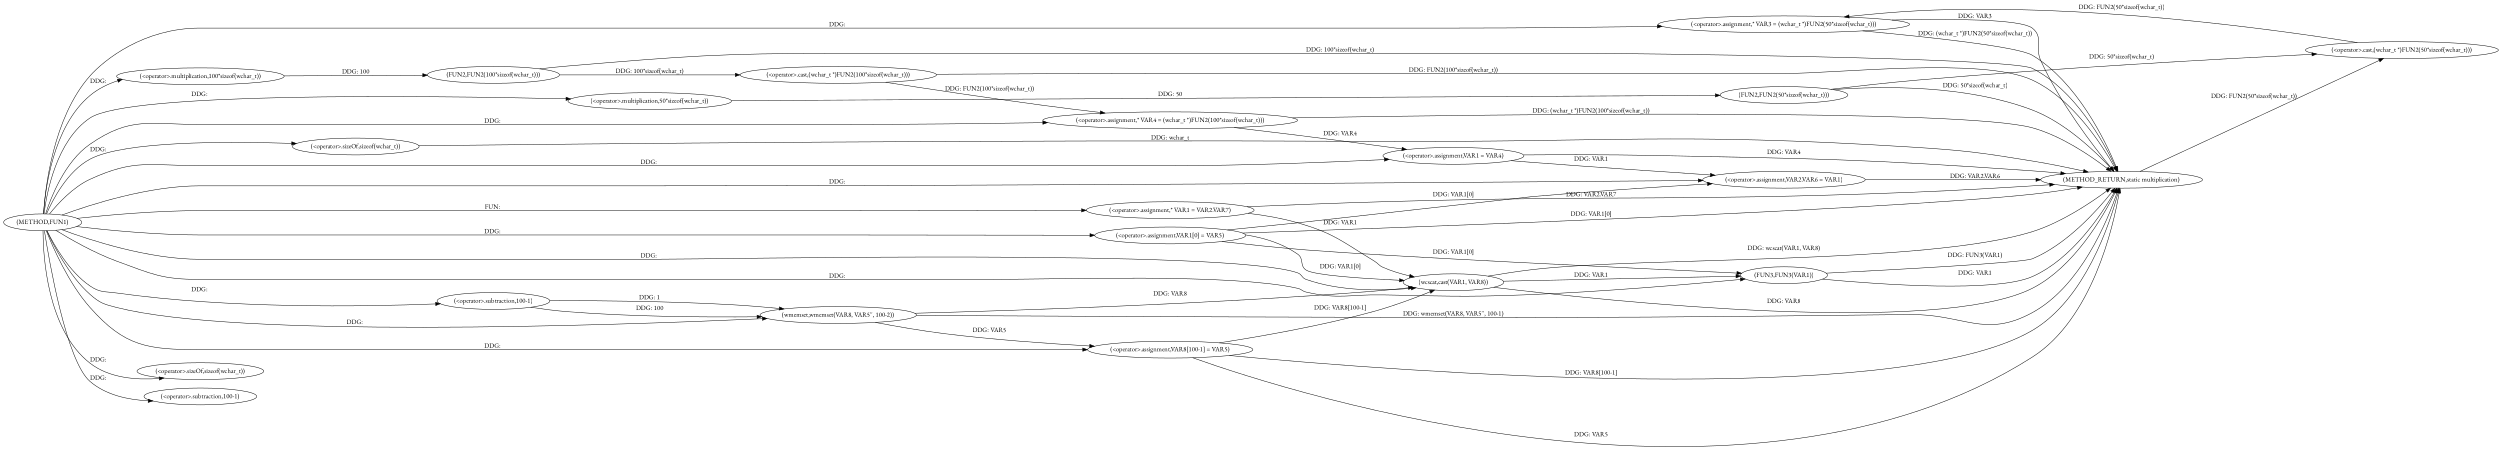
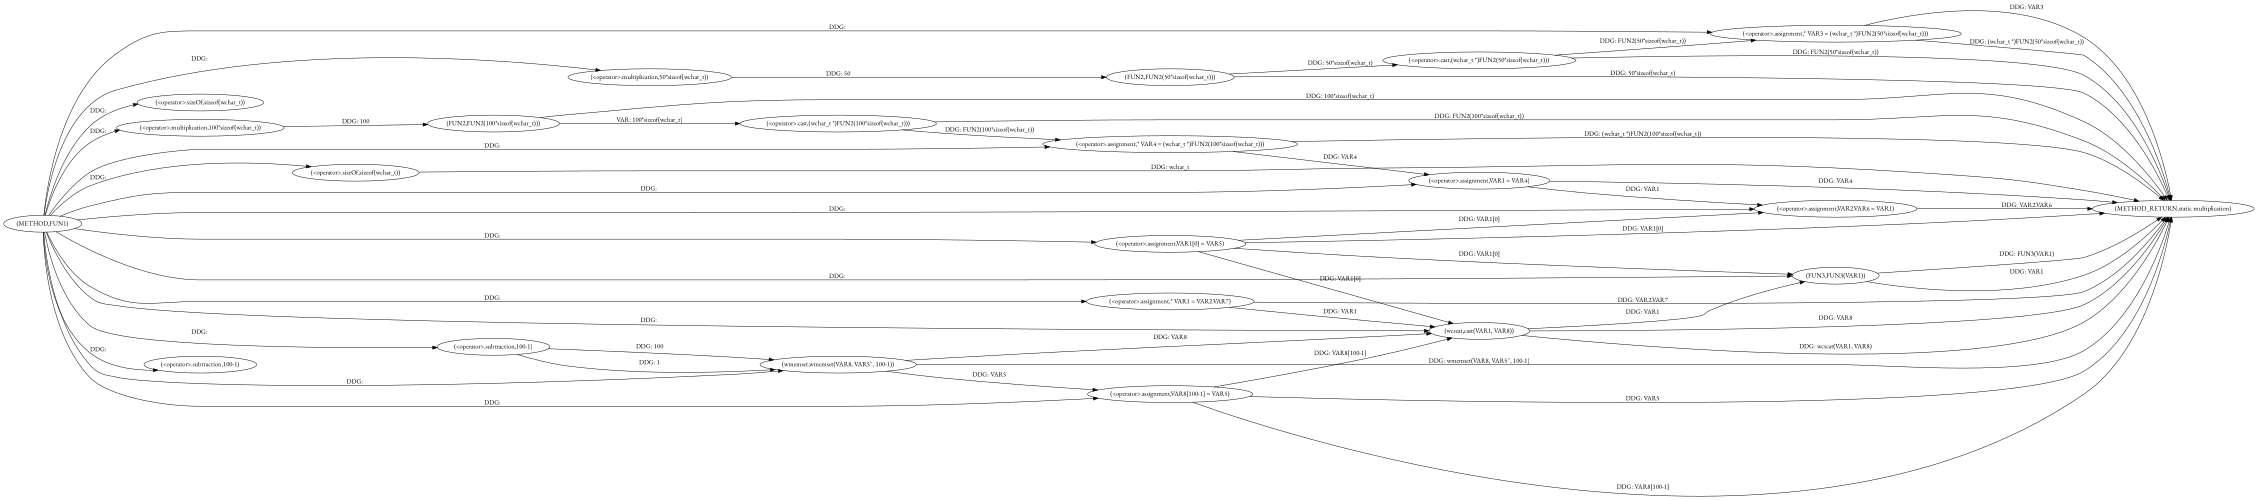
edge "(FUN2,FUN2(100*sizeof(wchar_t)))" -> "(<operator>.cast,(wchar_t *)FUN2(100*sizeof(wchar_t)))": label "DDG: 100*sizeof(wchar_t)" -> "VAR: 100*sizeof(wchar_t)"
edge "(METHOD_RETURN,static multiplication)" -> "(<operator>.cast,(wchar_t *)FUN2(50*sizeof(wchar_t)))": reversed
edge "(METHOD,FUN1)" -> "(<operator>.assignment,* VAR1 = VAR2.VAR7)": label "FUN: " -> "DDG: "
node "(wmemset,wmemset(VAR8, VAR5'', 100-2))": label "(wmemset,wmemset(VAR8, VAR5'', 100-2))" -> "(wmemset,wmemset(VAR8, VAR5'', 100-1))"
